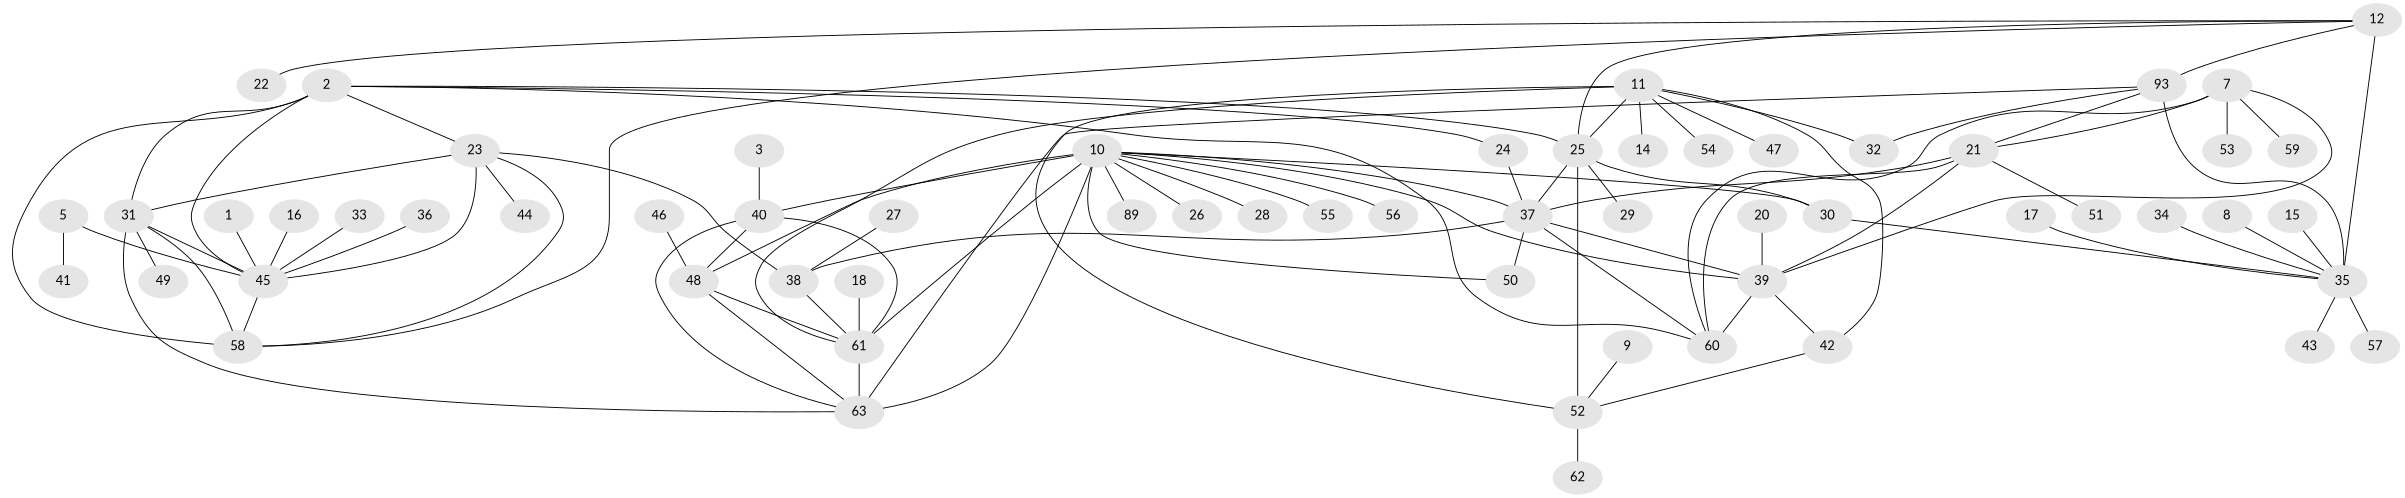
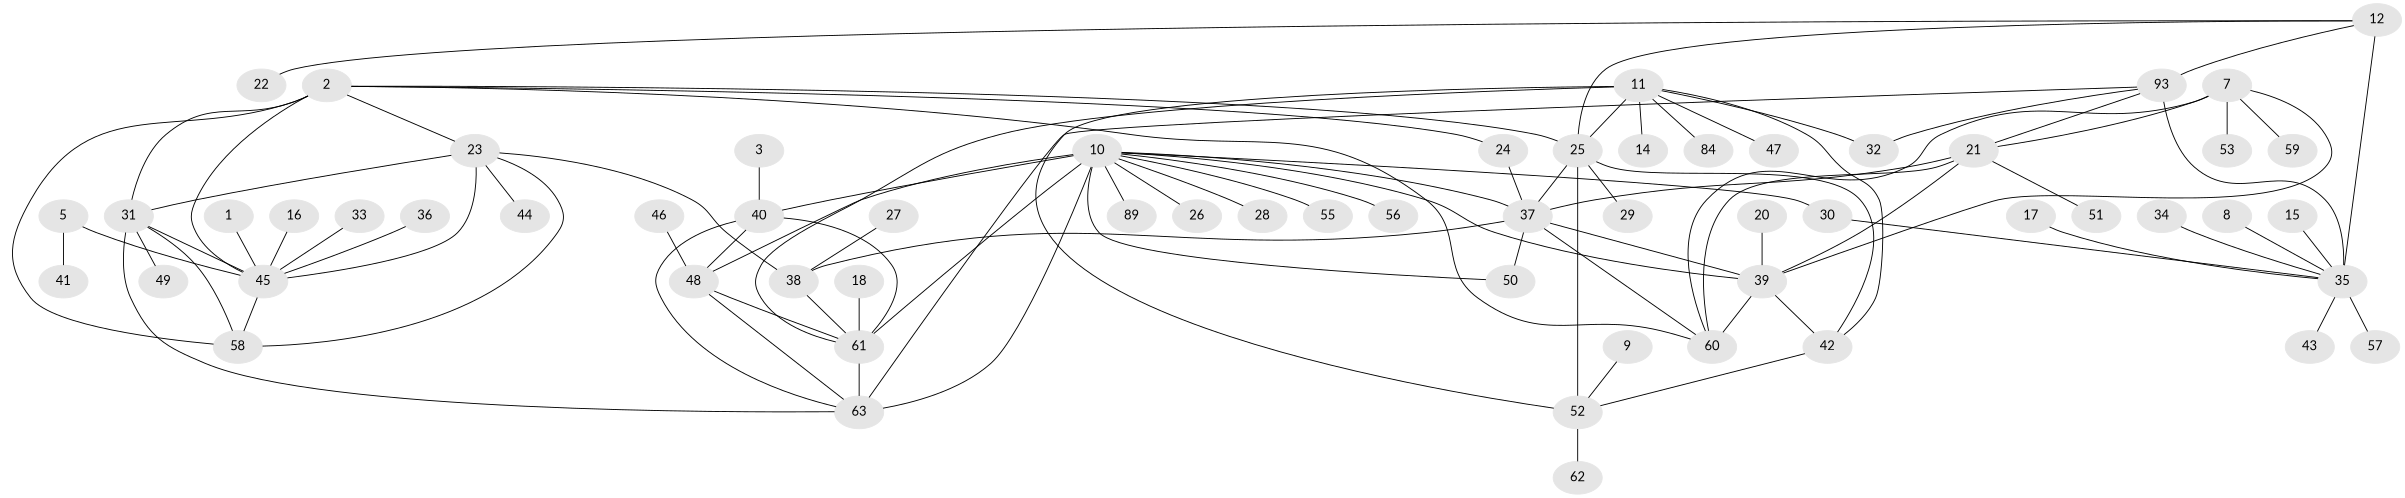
edge "12" -- "58": removed
node "54": label "54" -> "84"
edge "25" -- "30": now "25" -- "42"
